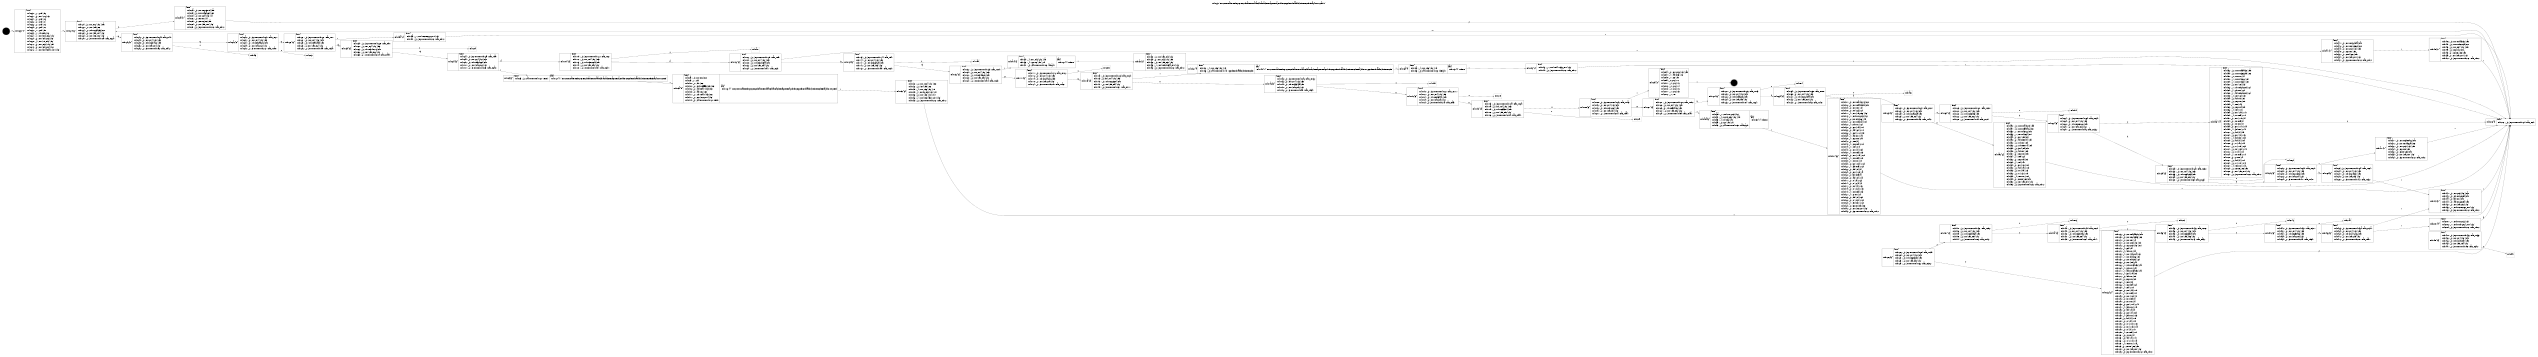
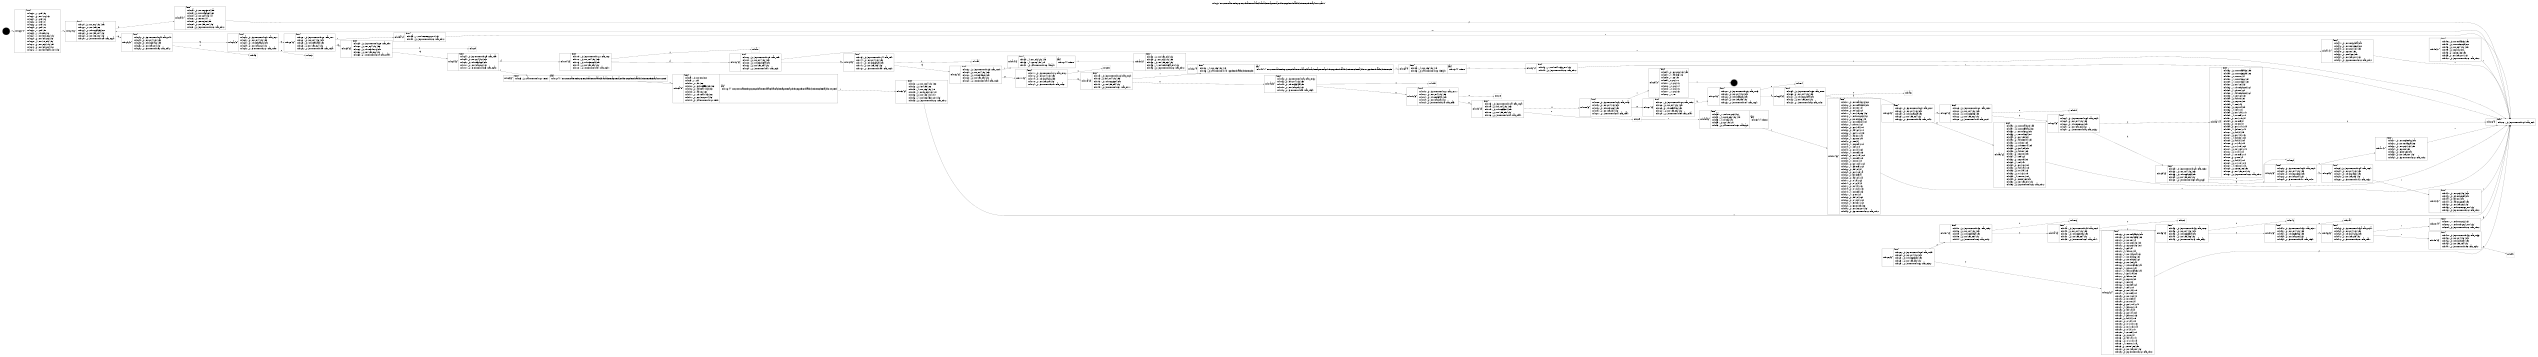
edge "0x401a41 [27]" -> "0x4019ec [27]": now "0x401a41 [27]" -> "0x4021c2 [5]"
edge "0x401807 [25]" -> "0x401aea [23]": now "0x402049" -> "0x401aea [23]"
edge "0x401965 [25]" -> "0x401d42 [31]": now "0x401965 [25]" -> "0x40197e [25]"
